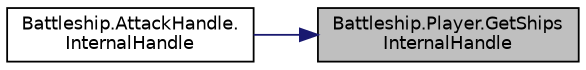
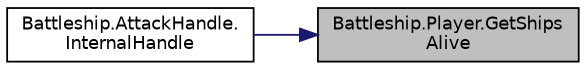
node "Battleship.Player.GetShips InternalHandle": label "Battleship.Player.GetShips InternalHandle" -> "Battleship.Player.GetShips Alive"
